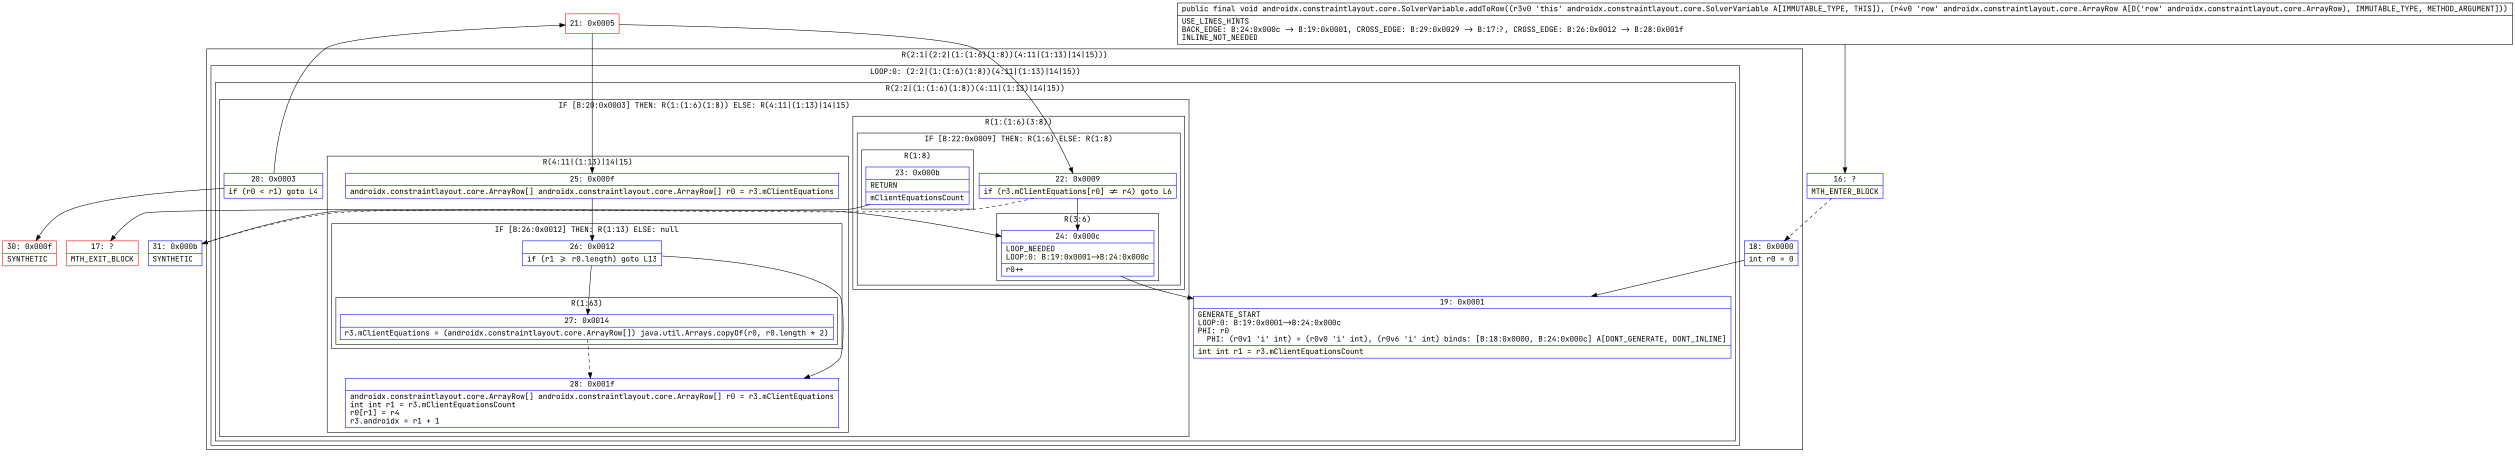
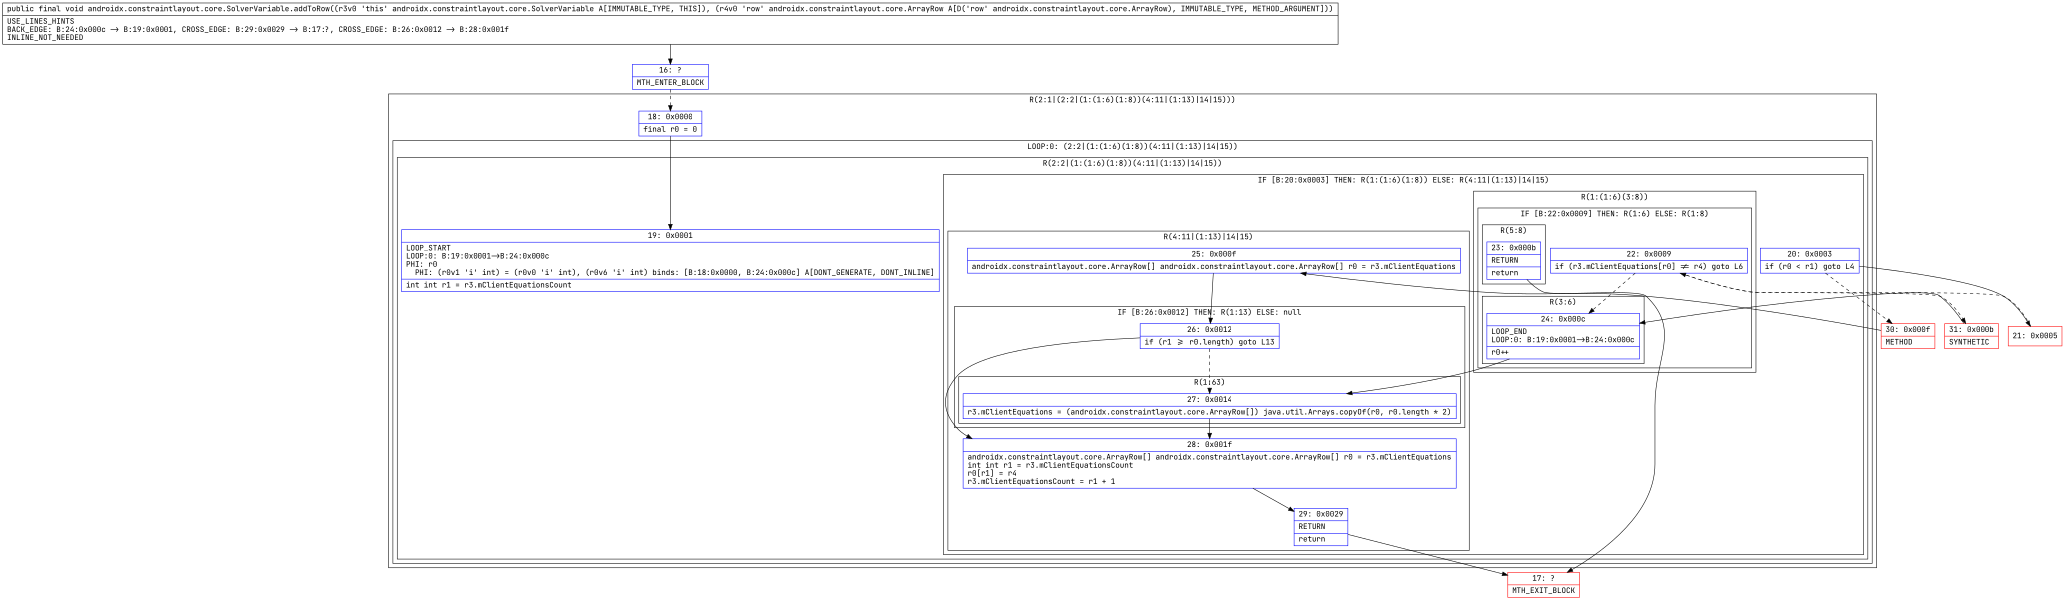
edge "21: 0x0005" -> "22: 0x0009": style solid -> dashed
edge "21: 0x0005" -> "25: 0x000f": now "30: 0x000f" -> "25: 0x000f"
cluster "R(1:8)": label "R(1:8)" -> "R(5:8)"
edge "20: 0x0003" -> "30: 0x000f": style solid -> dashed
node "23: 0x000b": text "mClientEquationsCount" -> "return"
edge "22: 0x0009" -> "24: 0x000c": style solid -> dashed
node "24: 0x000c": text "LOOP_NEEDED" -> "LOOP_END"
node "31: 0x000b": color blue -> red
node "30: 0x000f": text "SYNTHETIC" -> "METHOD"
node "18: 0x0000": text "int r0 = 0" -> "final r0 = 0"
edge "26: 0x0012" -> "27: 0x0014": style solid -> dashed
edge "24: 0x000c" -> "19: 0x0001": now "24: 0x000c" -> "27: 0x0014"
node "19: 0x0001": text "GENERATE_START" -> "LOOP_START"
edge "27: 0x0014" -> "28: 0x001f": style dashed -> solid
node "28: 0x001f": text "r3.androidx = r1 + 1" -> "r3.mClientEquationsCount = r1 + 1"
node "29: 0x0029": added
